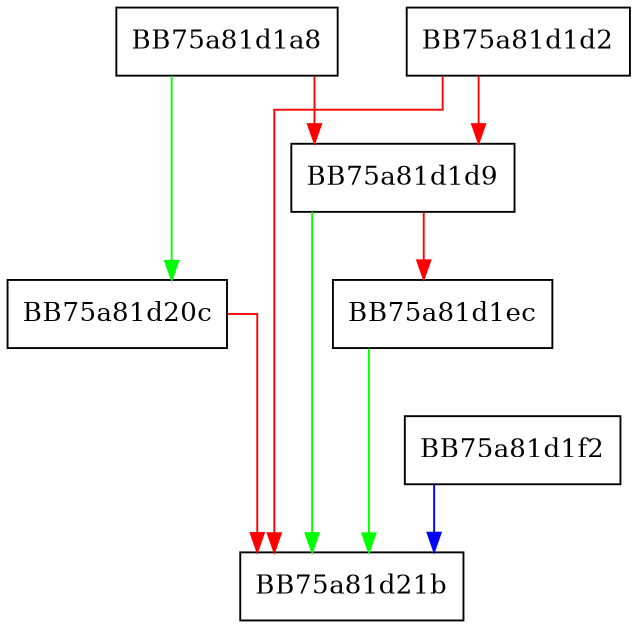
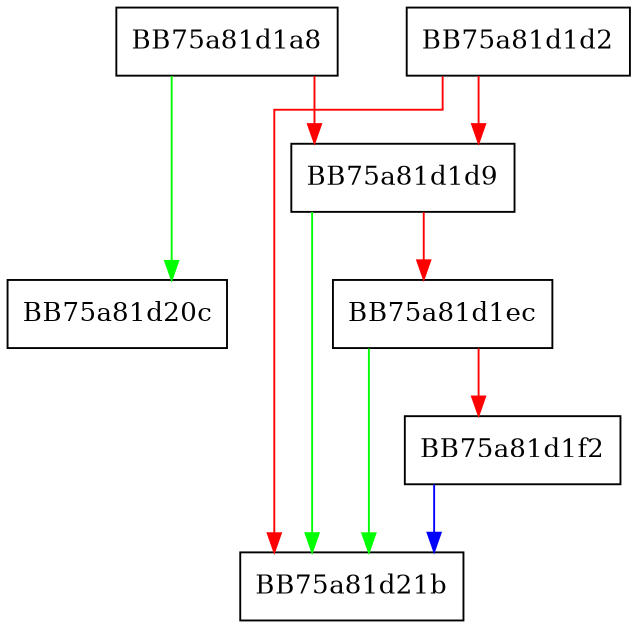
edge "BB75a81d1ec" -> "BB75a81d1f2": added
edge "BB75a81d20c" -> "BB75a81d21b": removed
